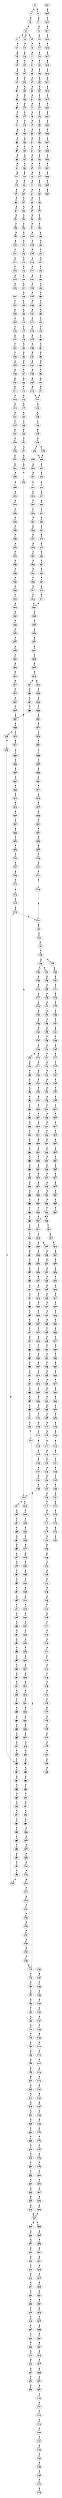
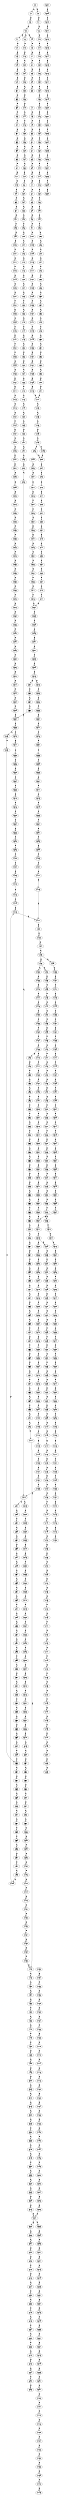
node "S37": removed
edge "S123" -> "S127": added, label "G"
